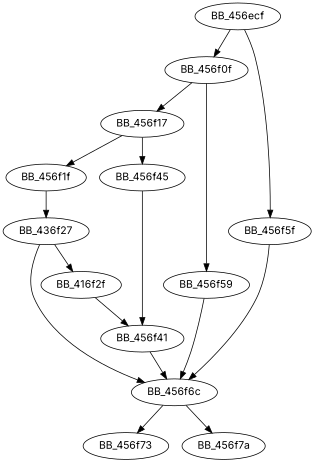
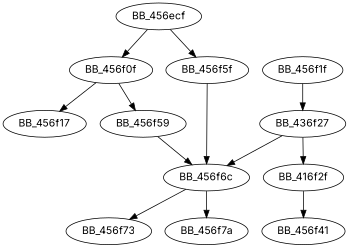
edge "BB_456f17" -> "BB_456f1f": removed
node "BB_456f45": removed
edge "BB_456f41" -> "BB_456f6c": removed
